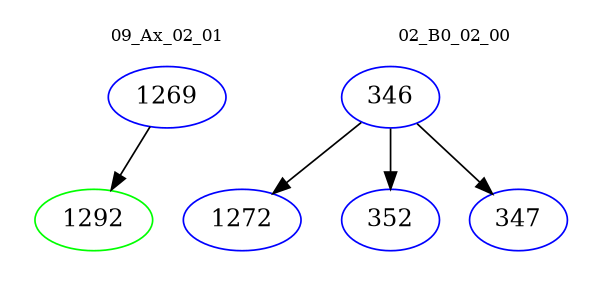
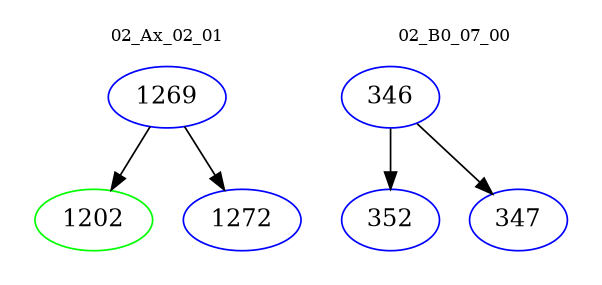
cluster "09_Ax_02_01": label "09_Ax_02_01" -> "02_Ax_02_01"
cluster "02_B0_02_00": label "02_B0_02_00" -> "02_B0_07_00"
edge "346" -> "1272": now "1269" -> "1272"
node "1292": label "1292" -> "1202"
